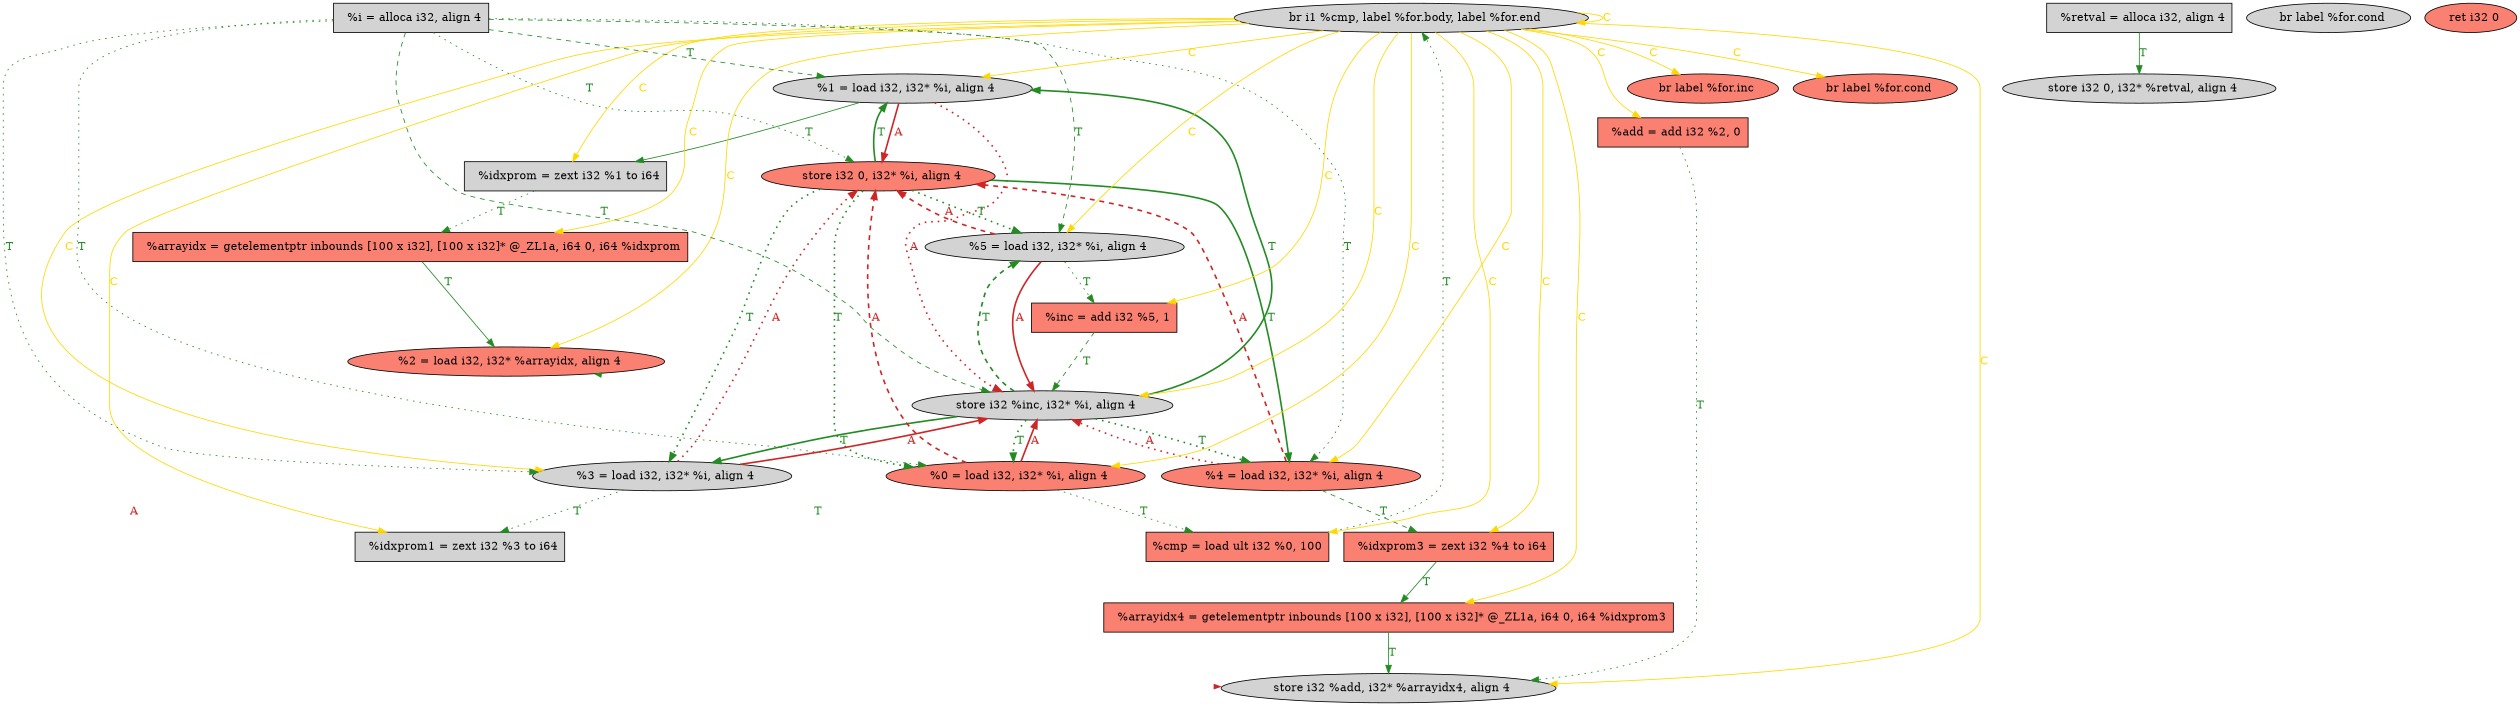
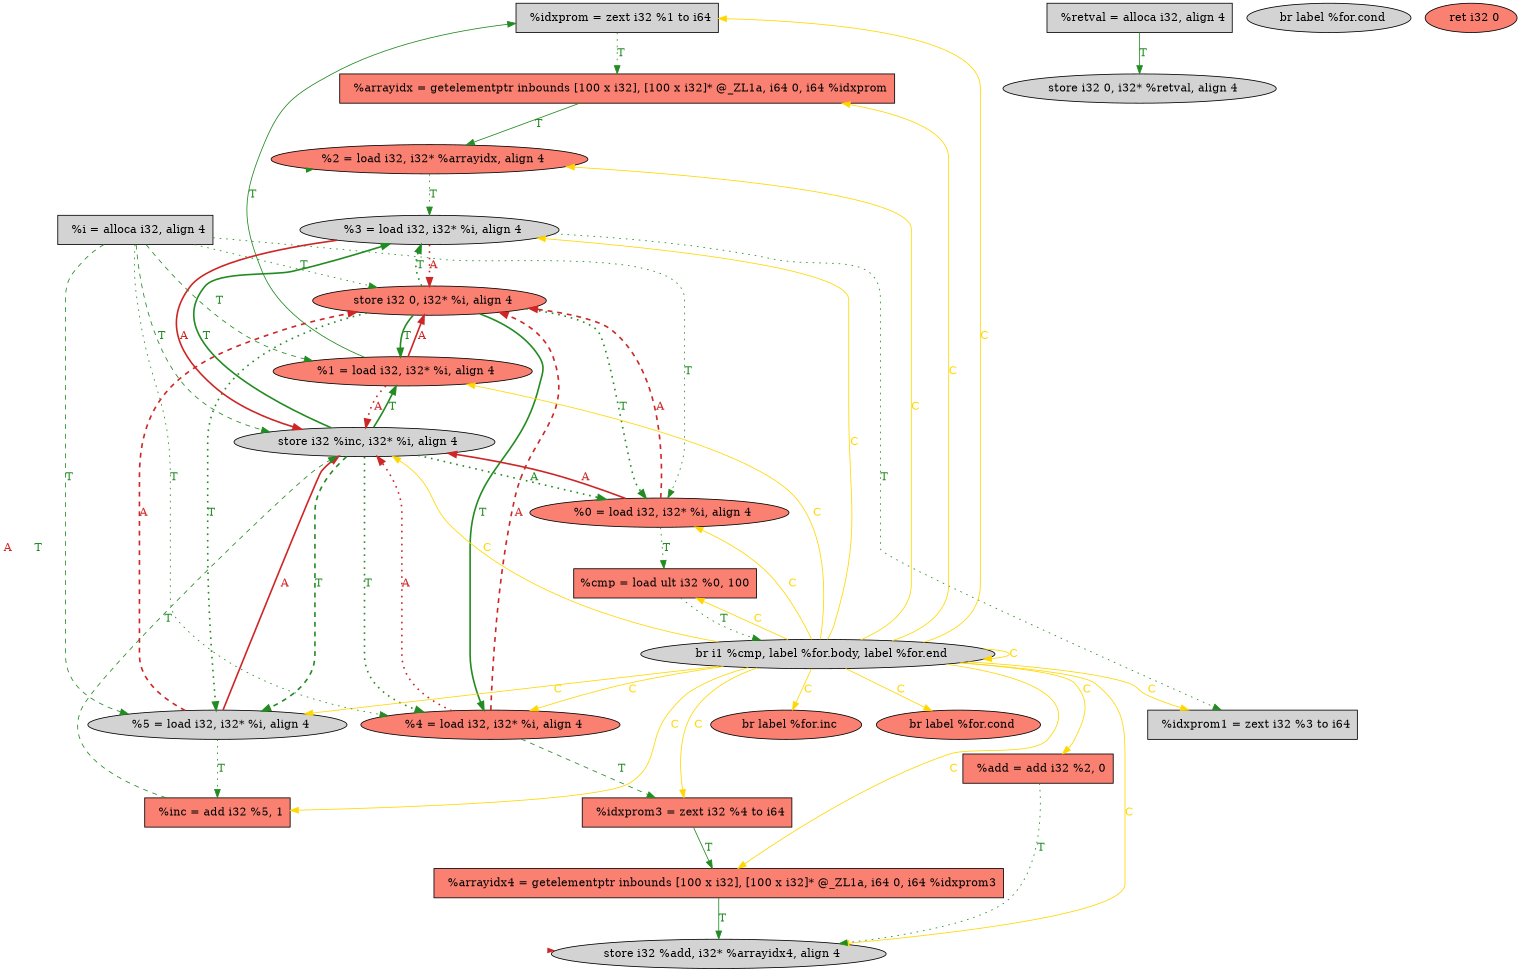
node "%1 = load i32, i32* %i, align 4": fillcolor lightgrey -> salmon
edge "%i = alloca i32, align 4" -> "%3 = load i32, i32* %i, align 4": now "%2 = load i32, i32* %arrayidx, align 4" -> "%3 = load i32, i32* %i, align 4"
edge "store i32 %inc, i32* %i, align 4" -> "%0 = load i32, i32* %i, align 4": label "T" -> "A"
